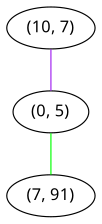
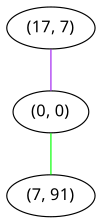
node "(10, 7)": label "(10, 7)" -> "(17, 7)"
node "(0, 5)": label "(0, 5)" -> "(0, 0)"
